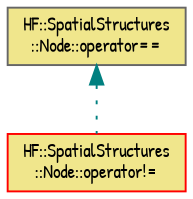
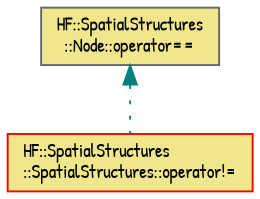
node "HF::SpatialStructures ::Node::operator!=": label "HF::SpatialStructures ::Node::operator!=" -> "HF::SpatialStructures ::SpatialStructures::operator!="
